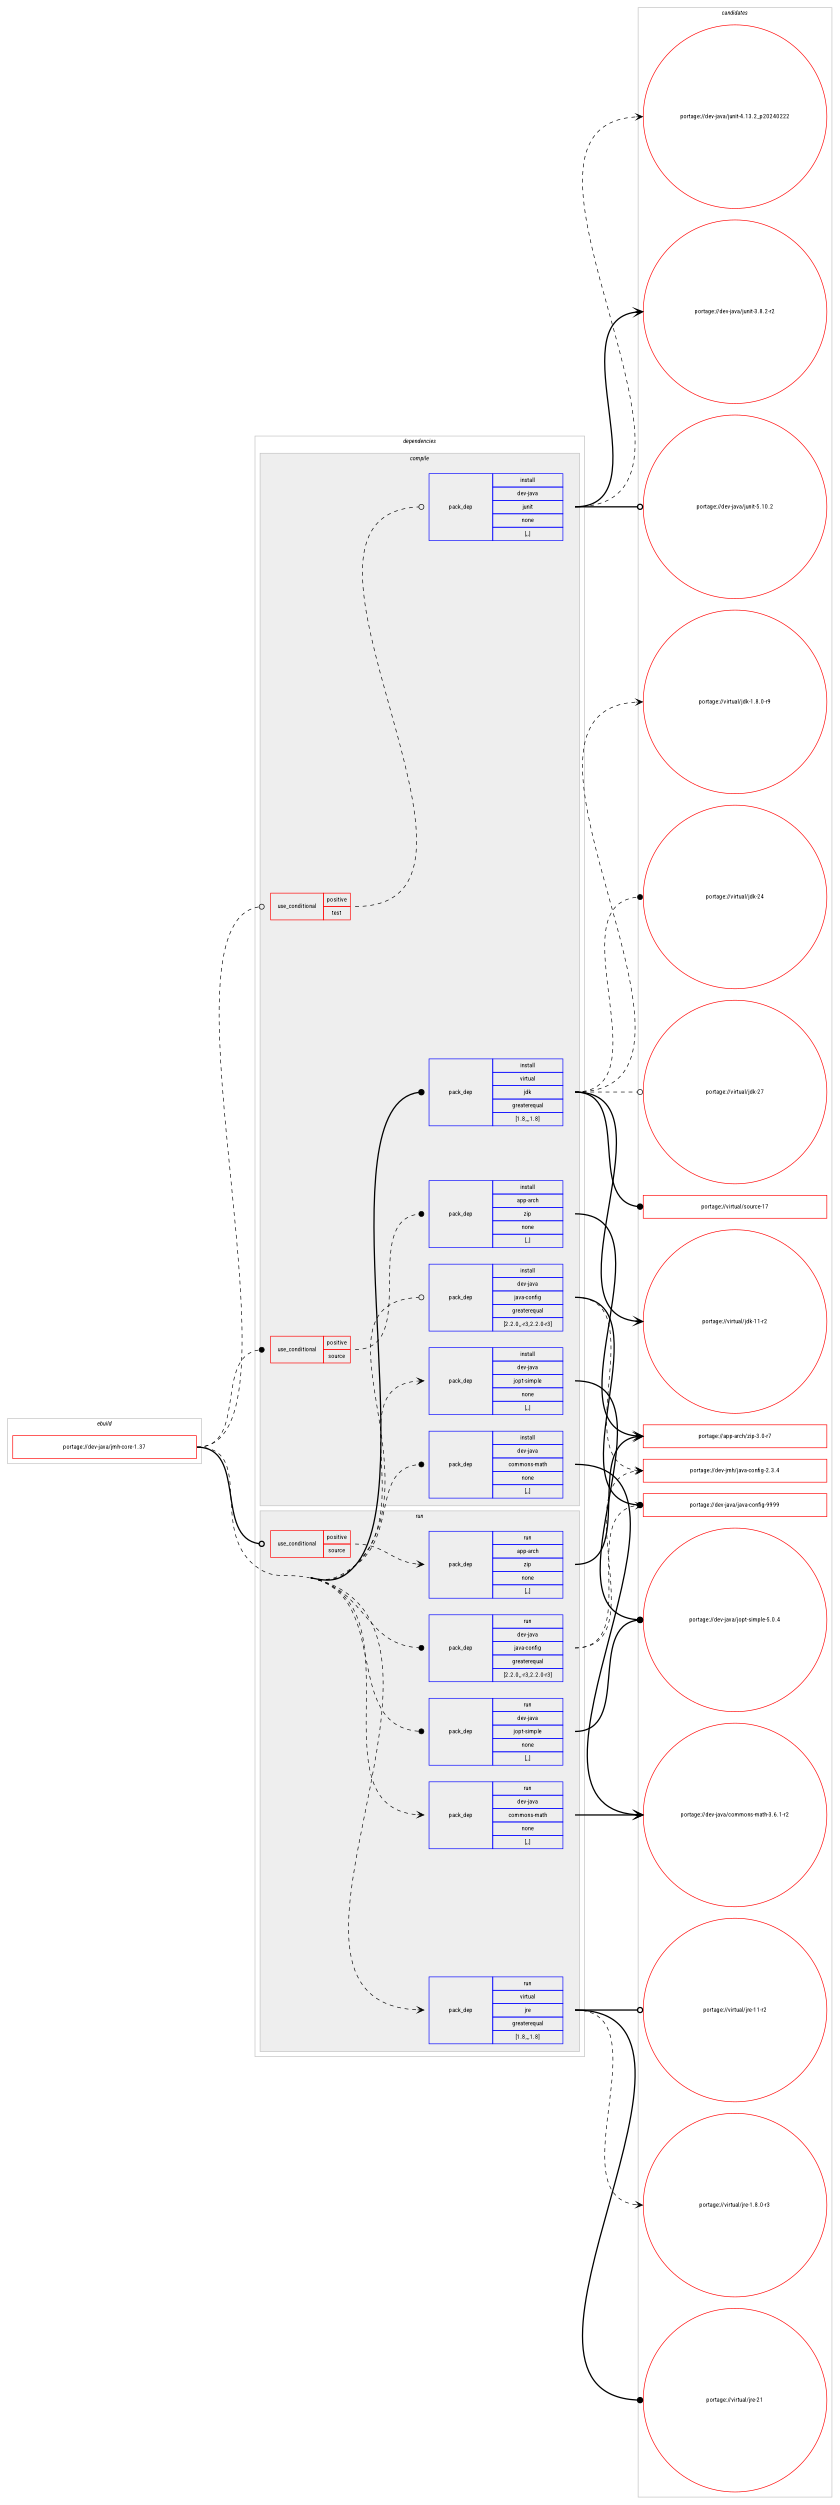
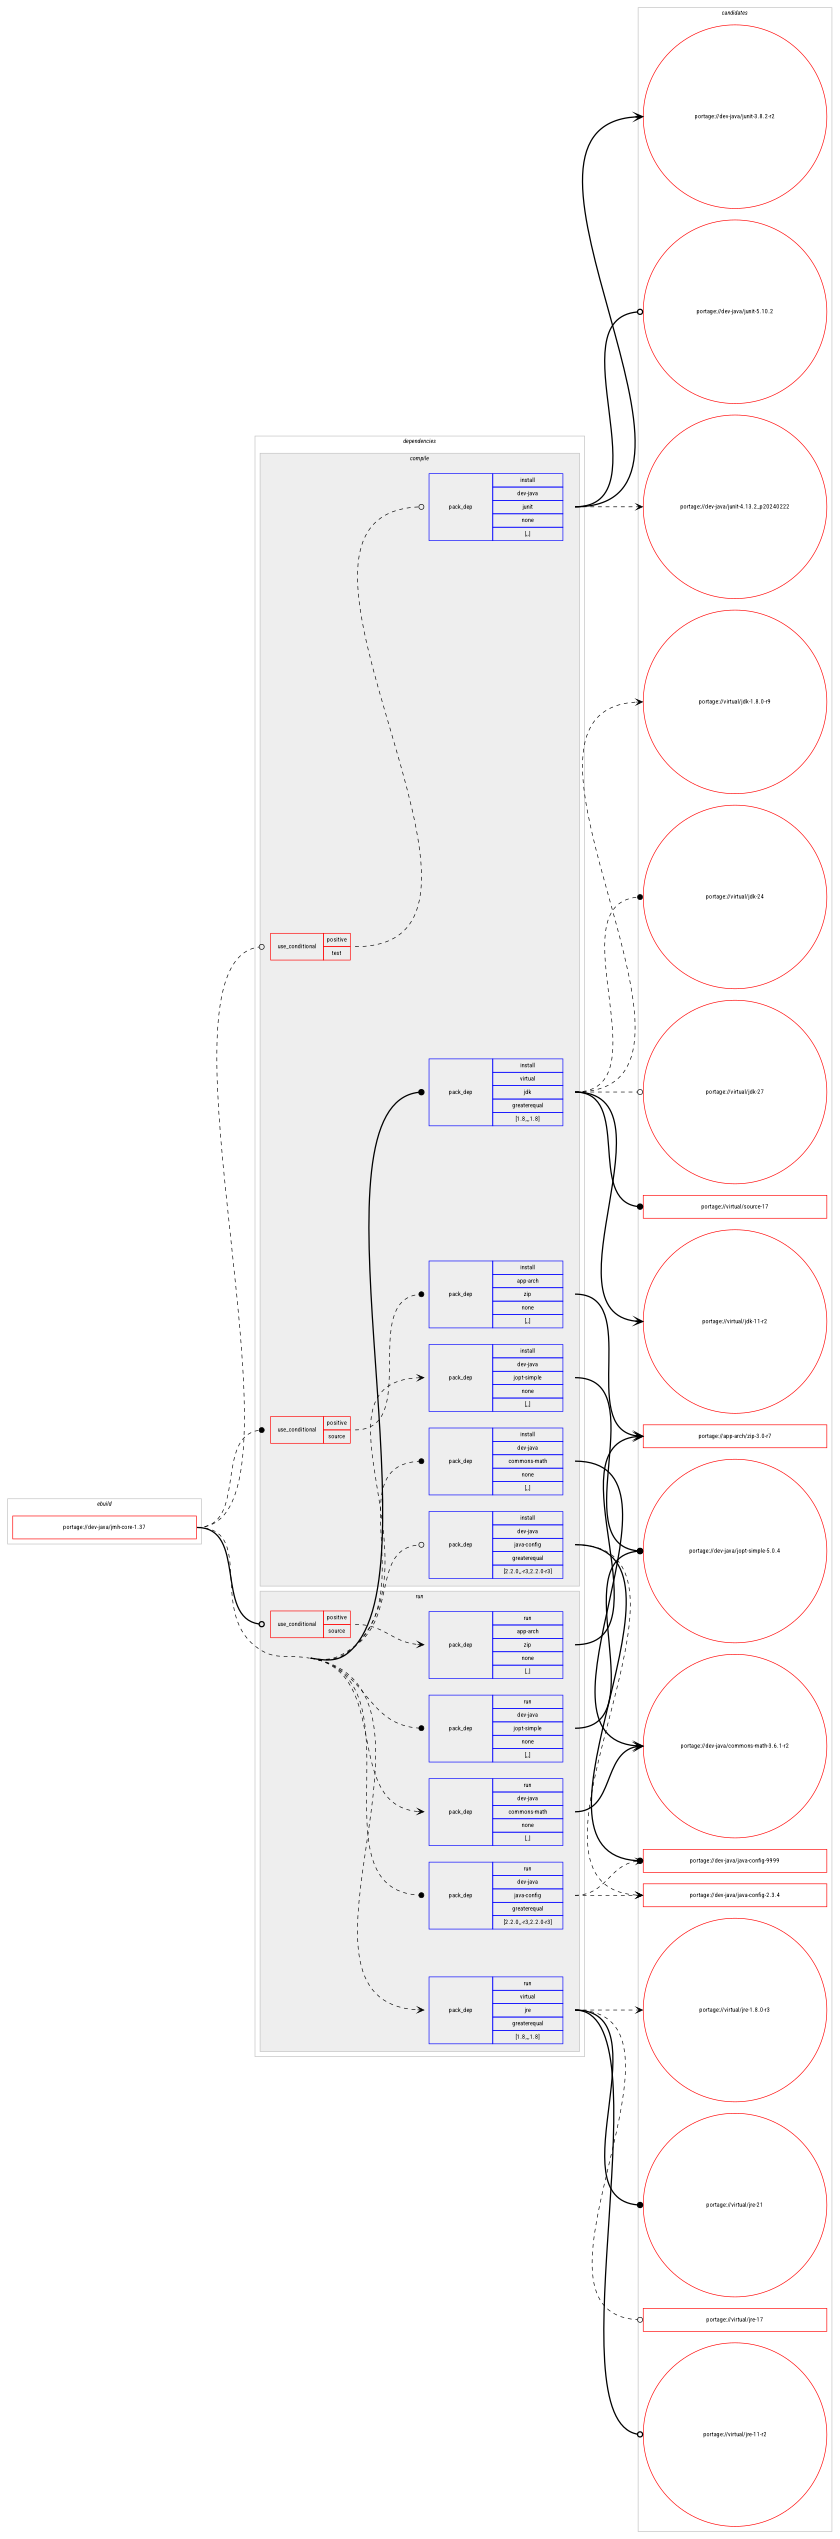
node "portage://dev-jmh/java-config-2.3.4": label "portage://dev-jmh/java-config-2.3.4" -> "portage://dev-java/java-config-2.3.4"
node "portage://virtual/jre-17": added
